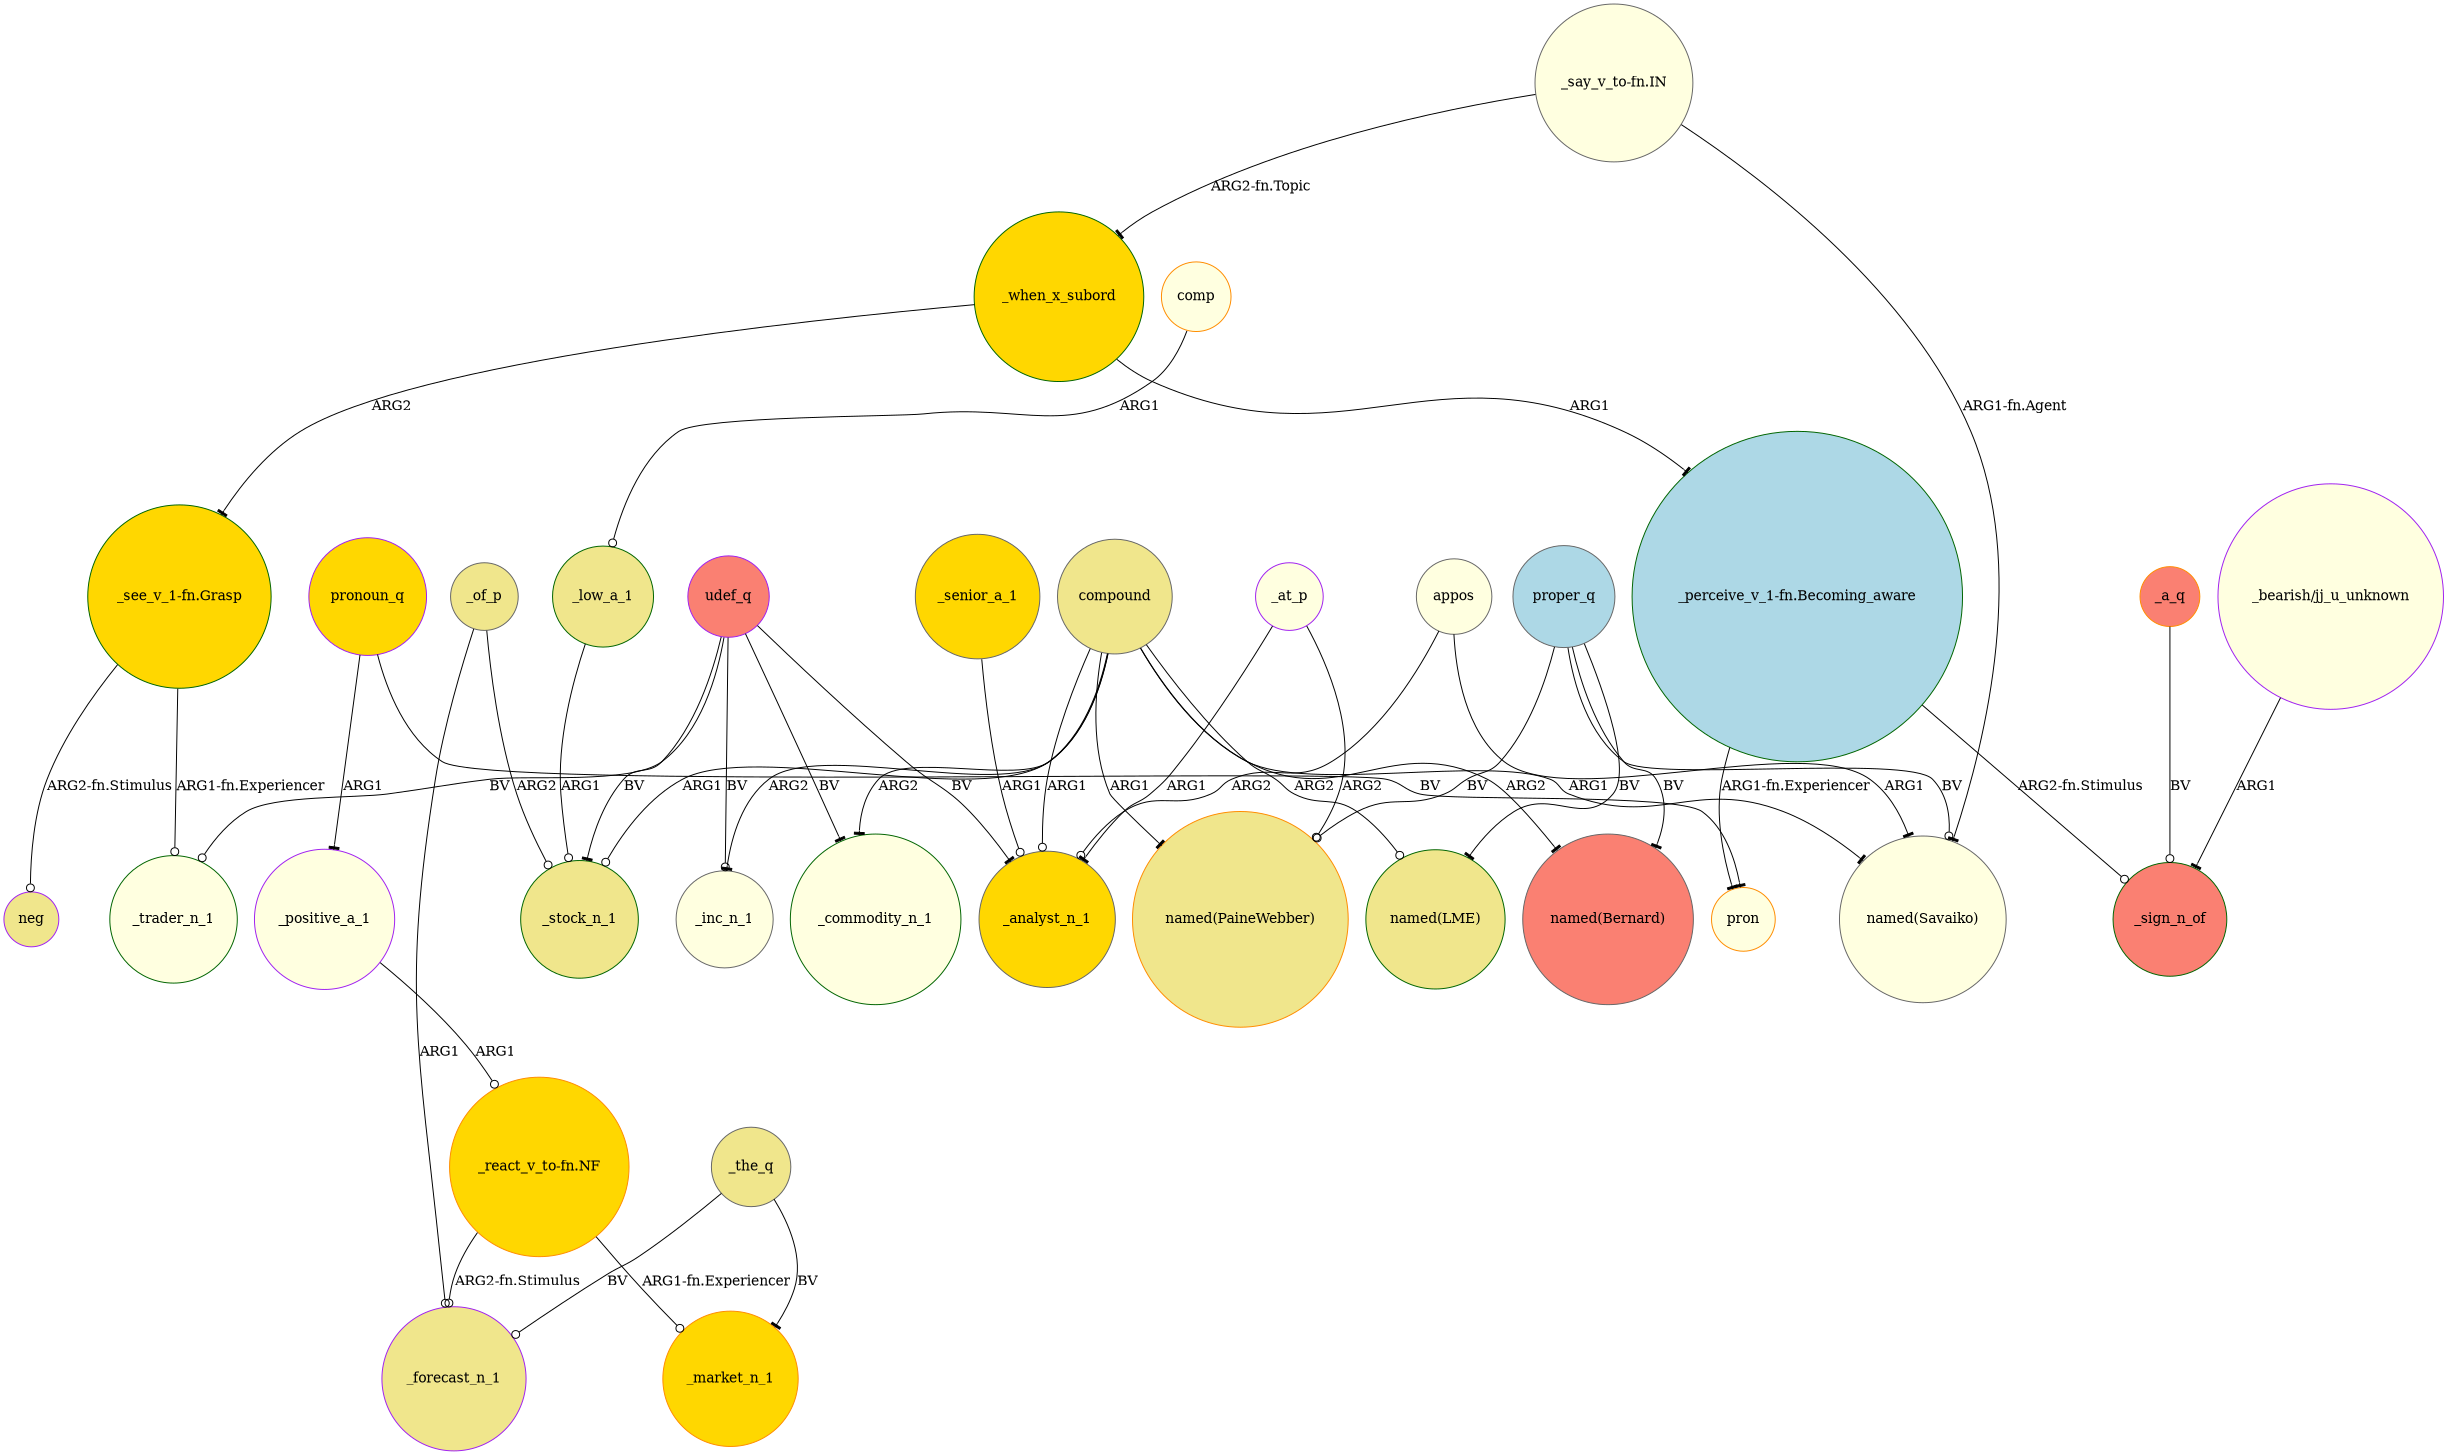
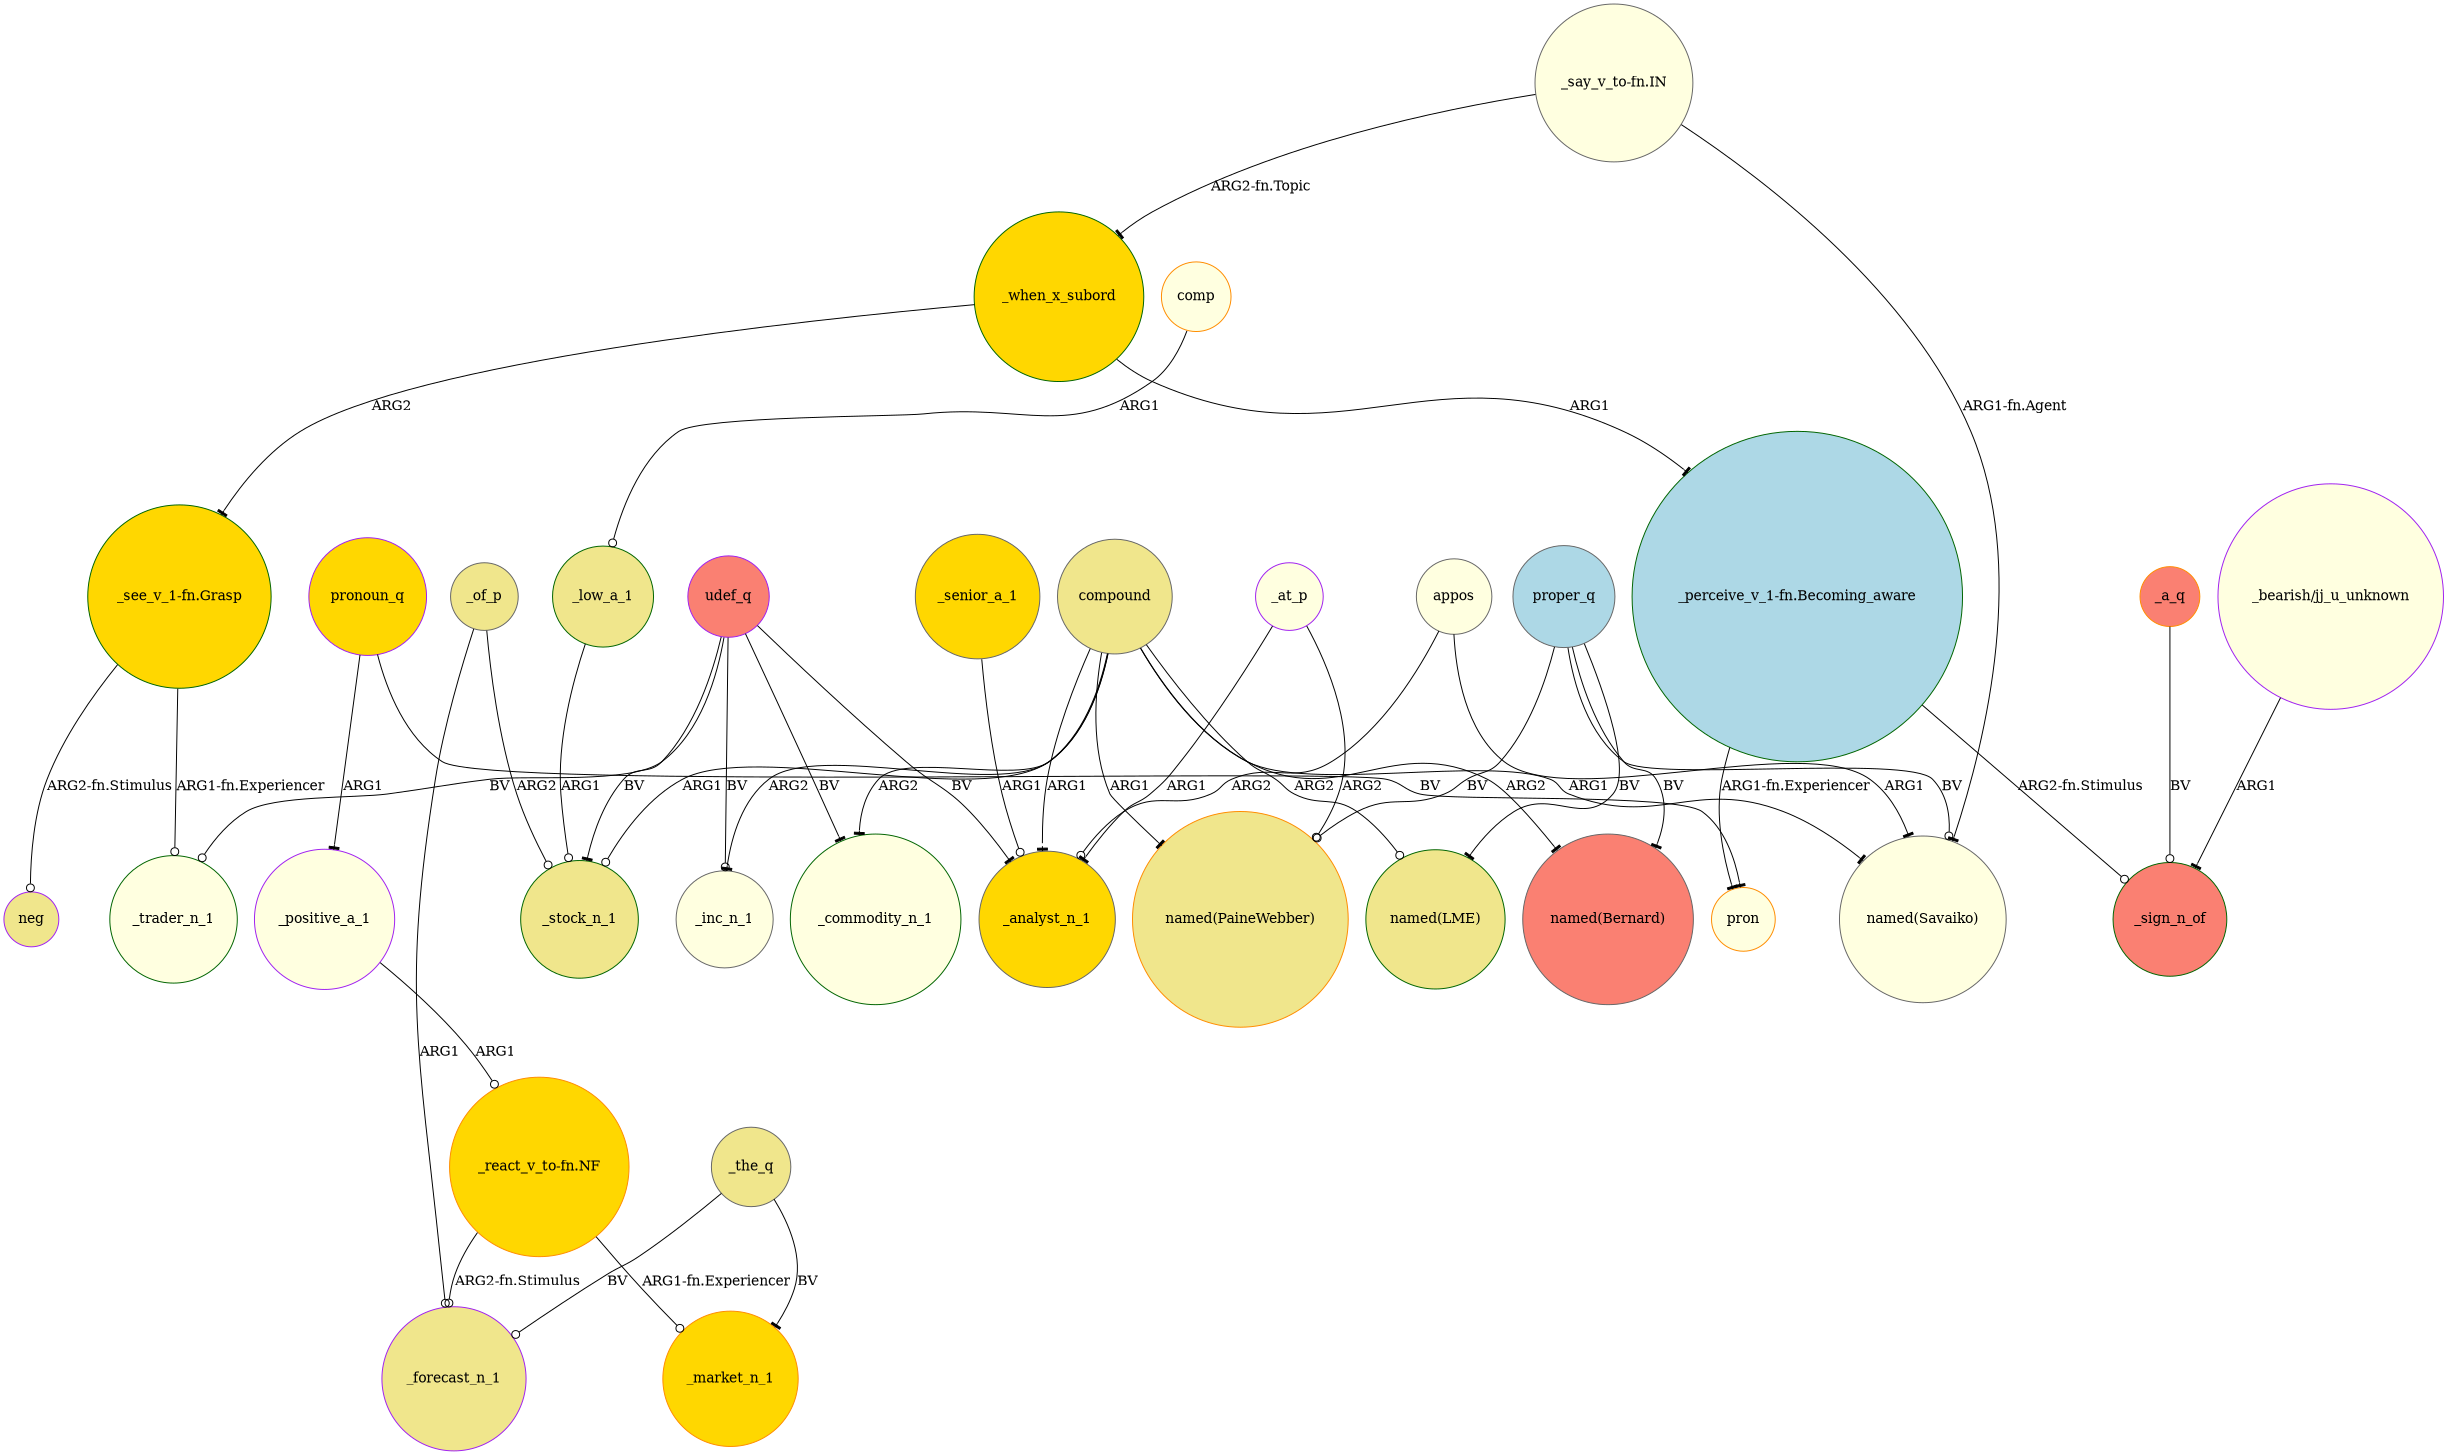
edge "compound" -> "_analyst_n_1": arrowhead odot -> tee
